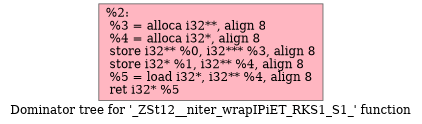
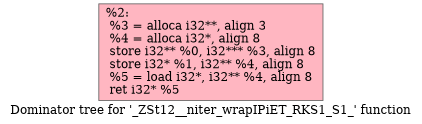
node "%2:": text "%3 = alloca i32**, align 8" -> "%3 = alloca i32**, align 3"
